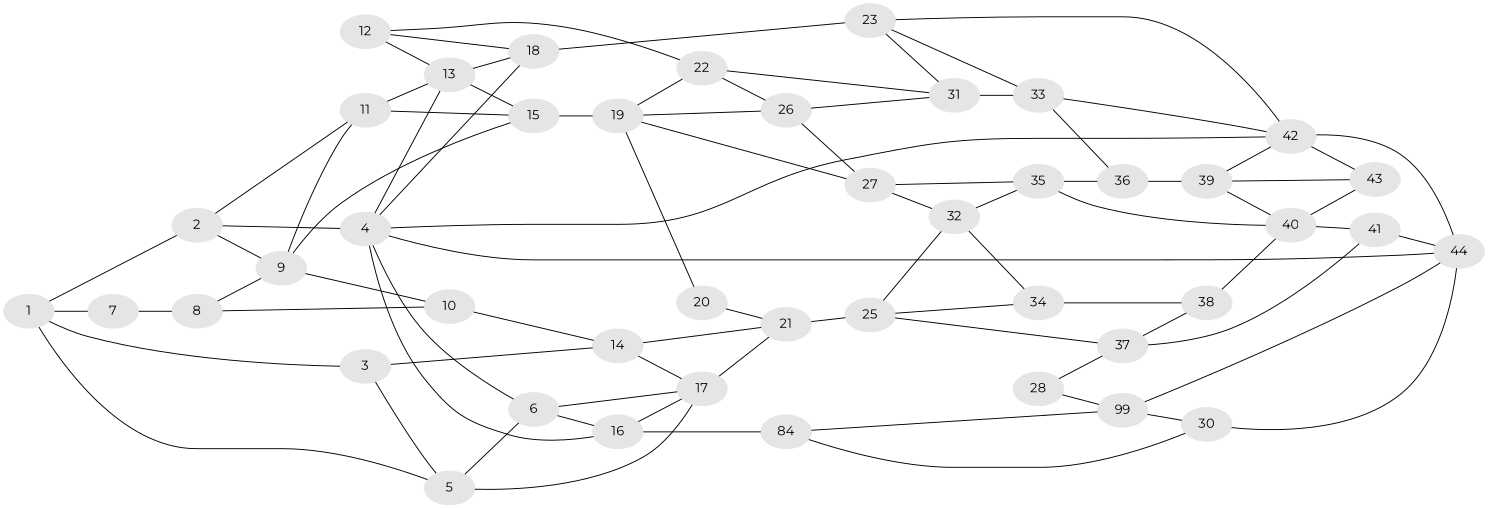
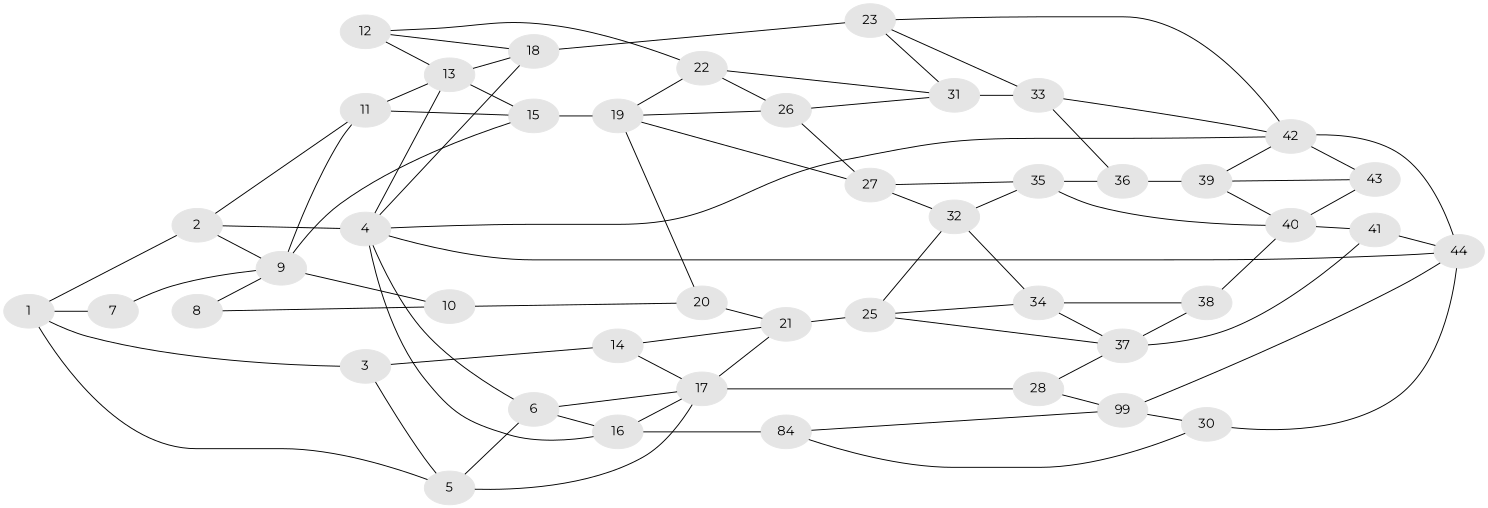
edge "7" -- "8": now "7" -- "9"
edge "34" -- "37": added
edge "10" -- "14": now "10" -- "20"
edge "17" -- "28": added
